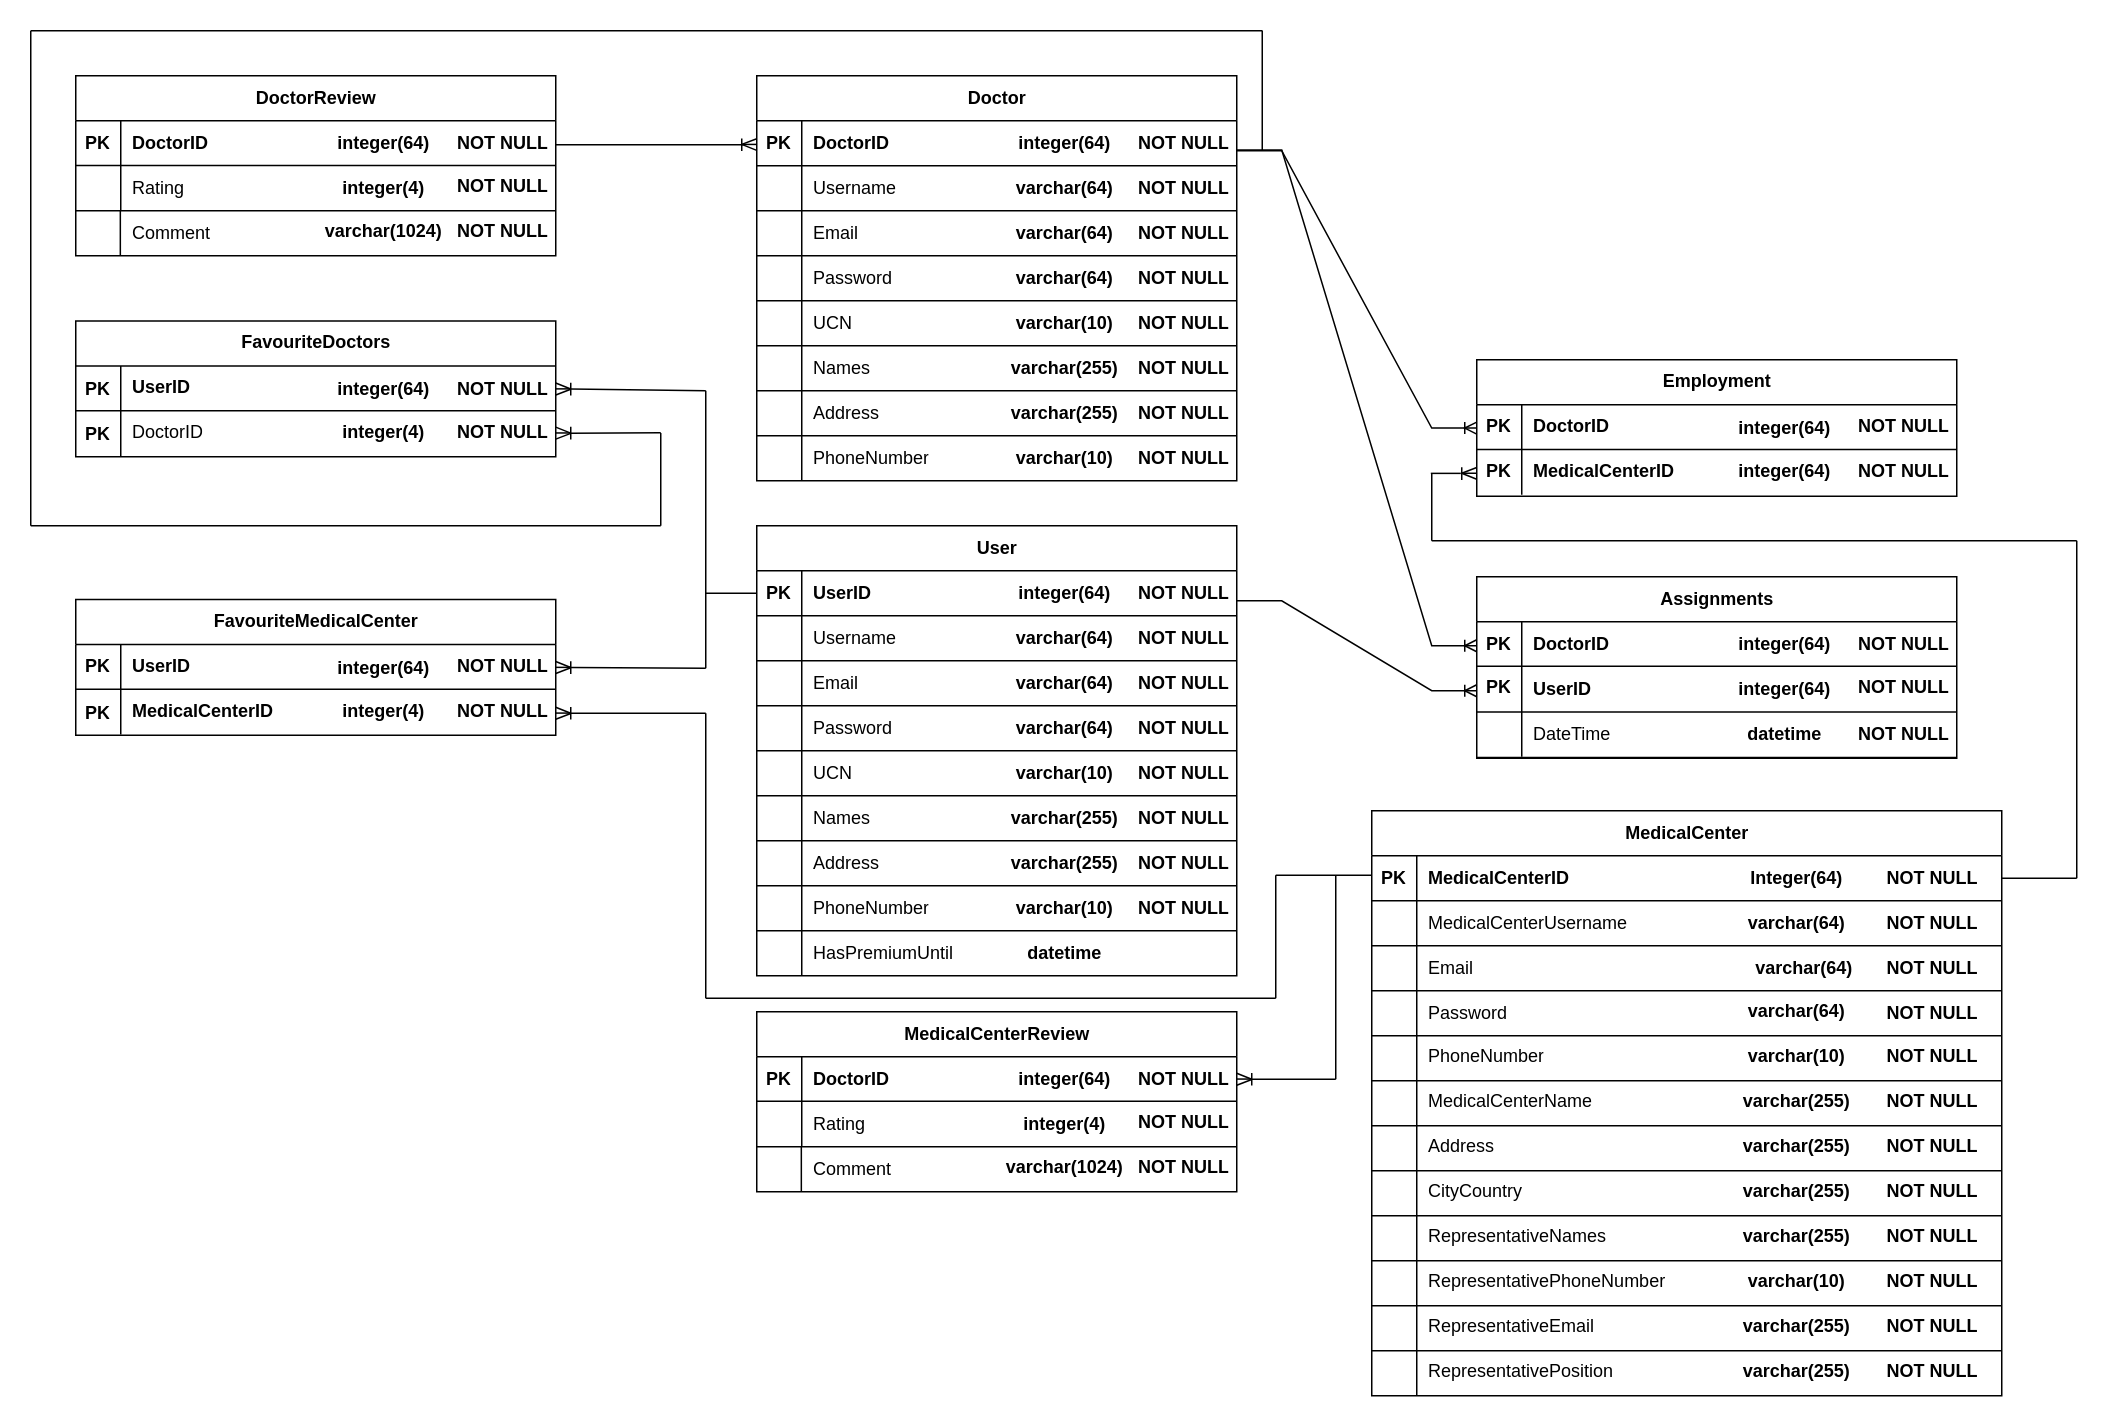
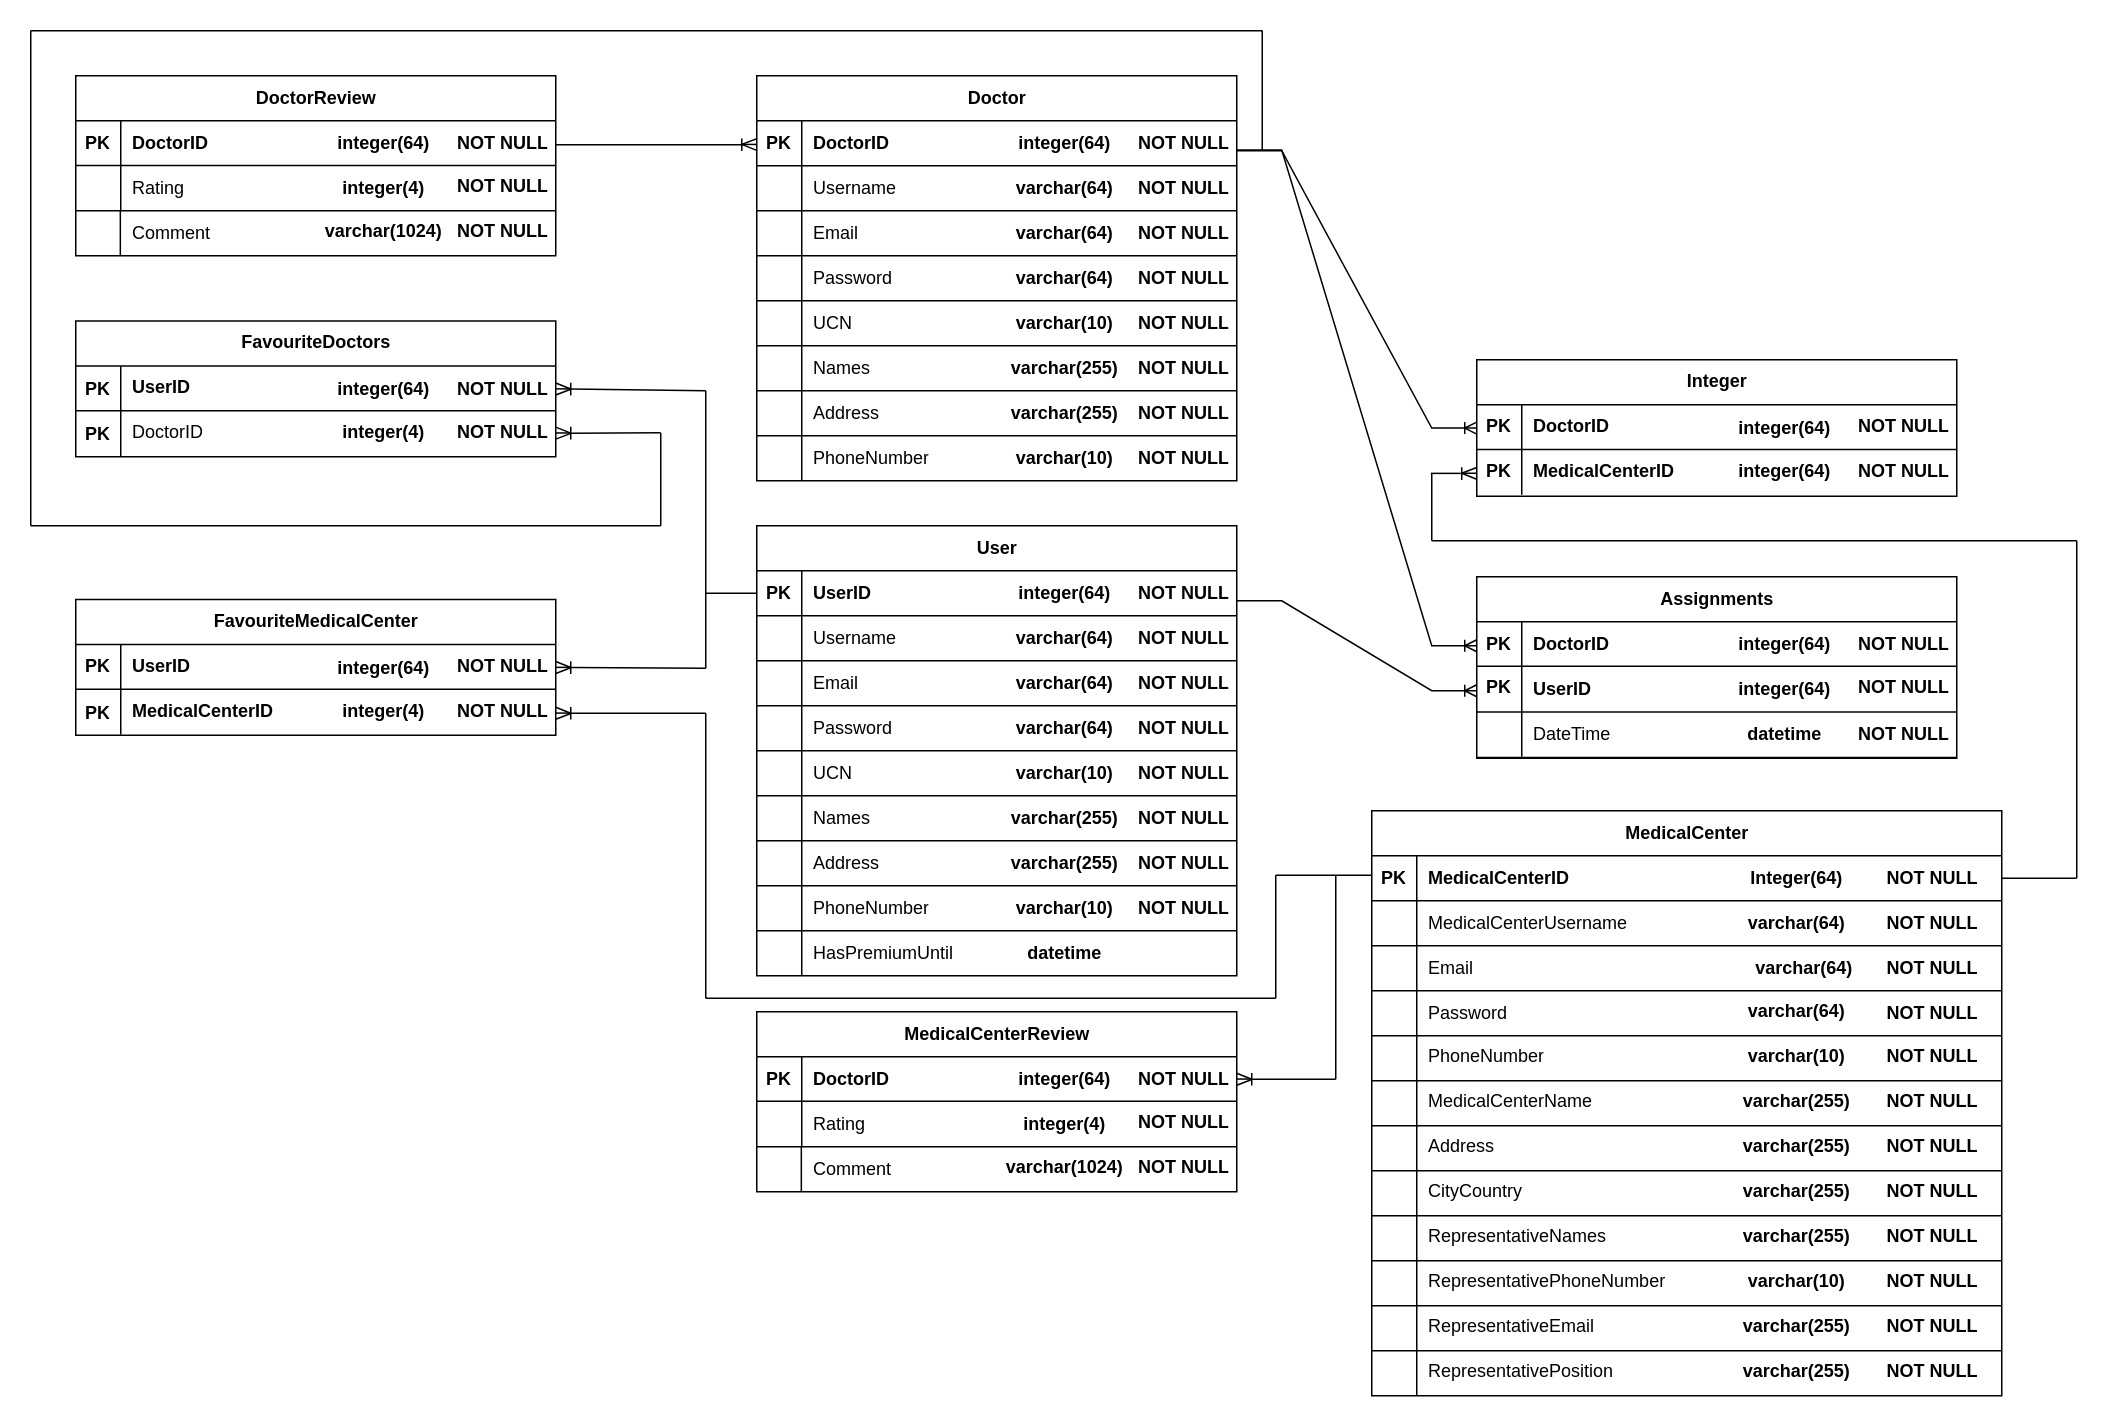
node "Employment": label "Employment" -> "Integer"
